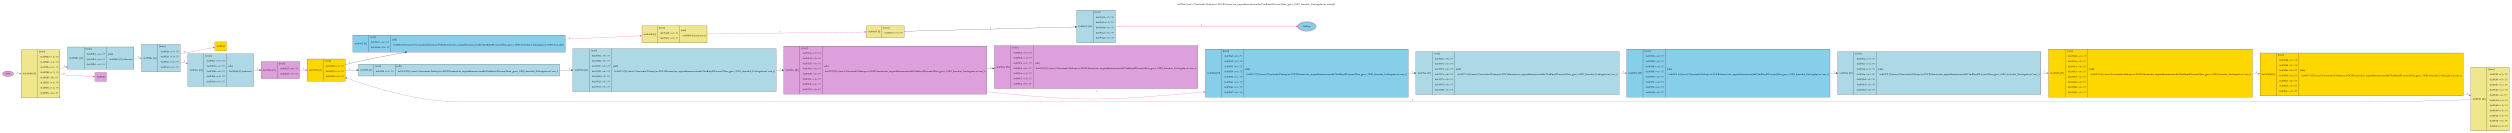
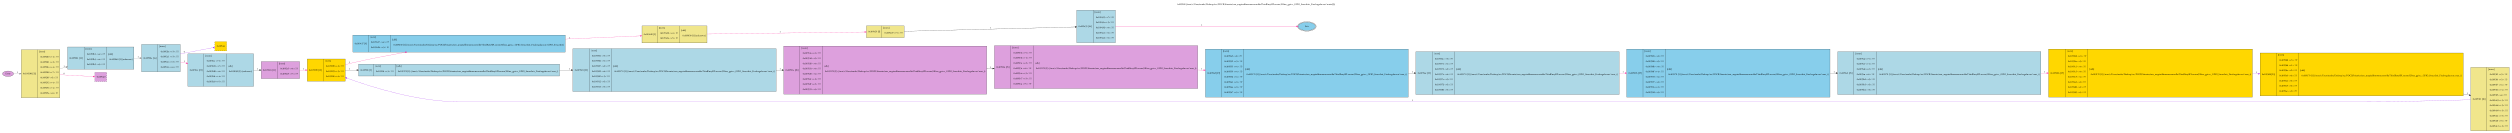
node "Desktop": label "Desktop" -> "Exit"
edge "0x1092f0 [12]" -> "0x109417 [9]": color black -> deeppink
edge "0x1093d8 [25]" -> "0x1093f1 [38]": color purple -> black
edge "0x10931a [28]" -> "0x10934f [29]": now "0x109336 [25]" -> "0x10934f [29]"
